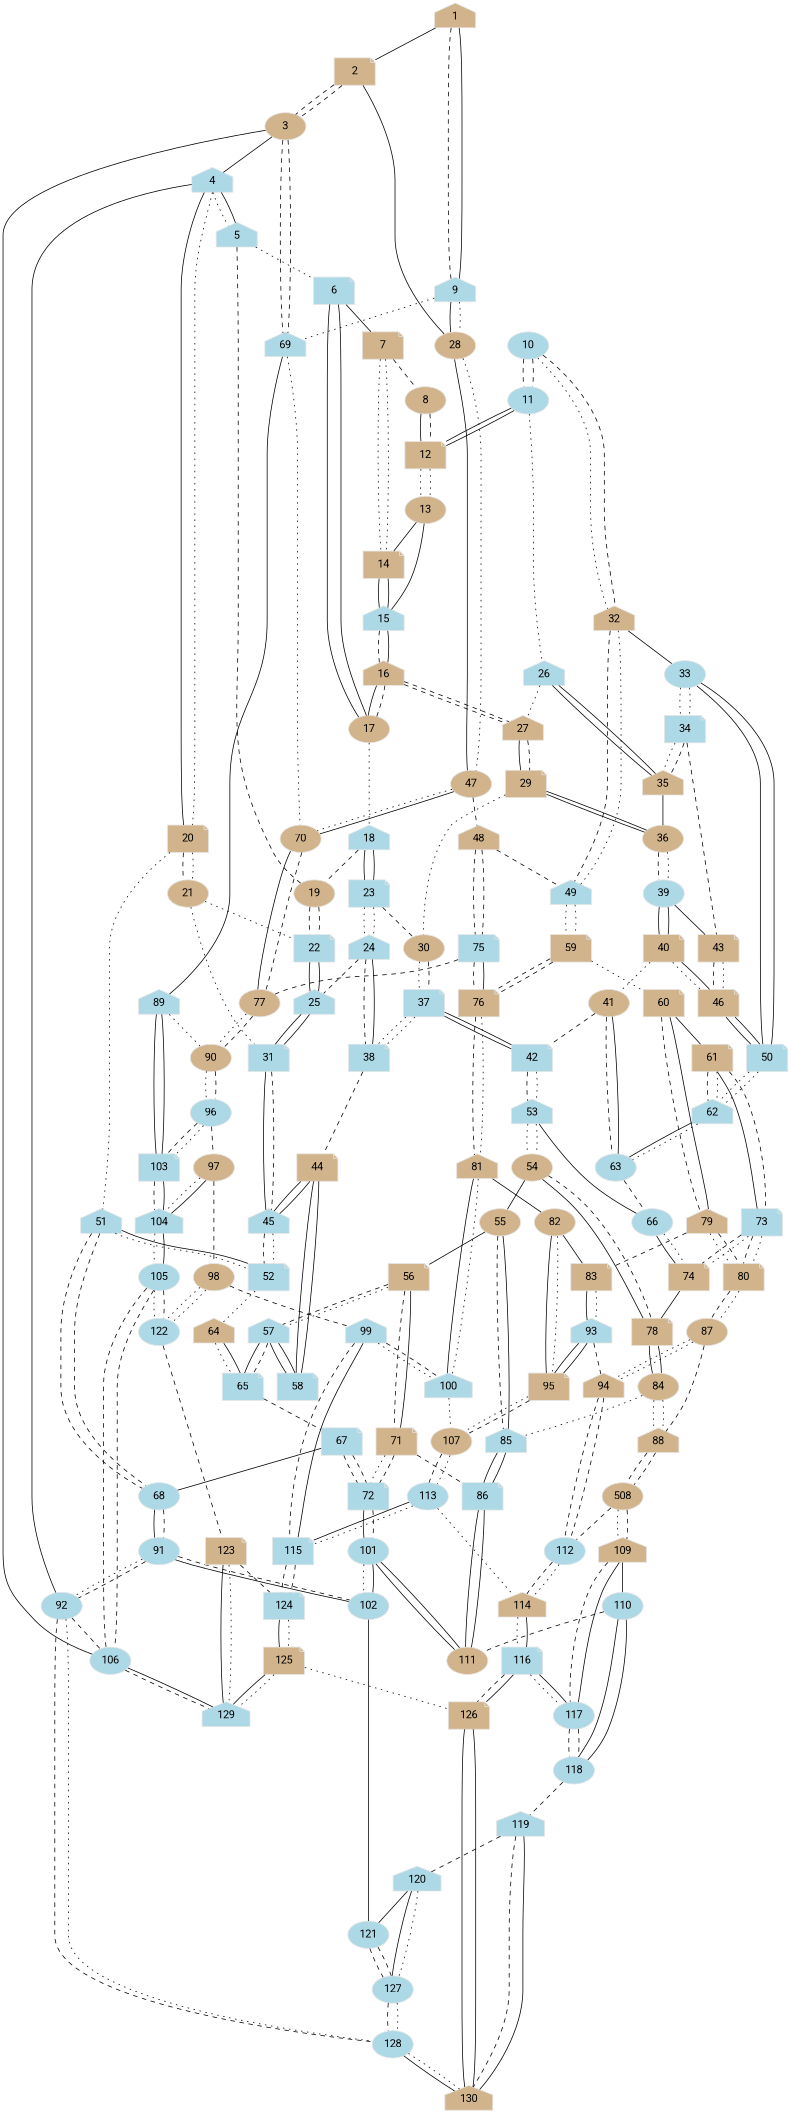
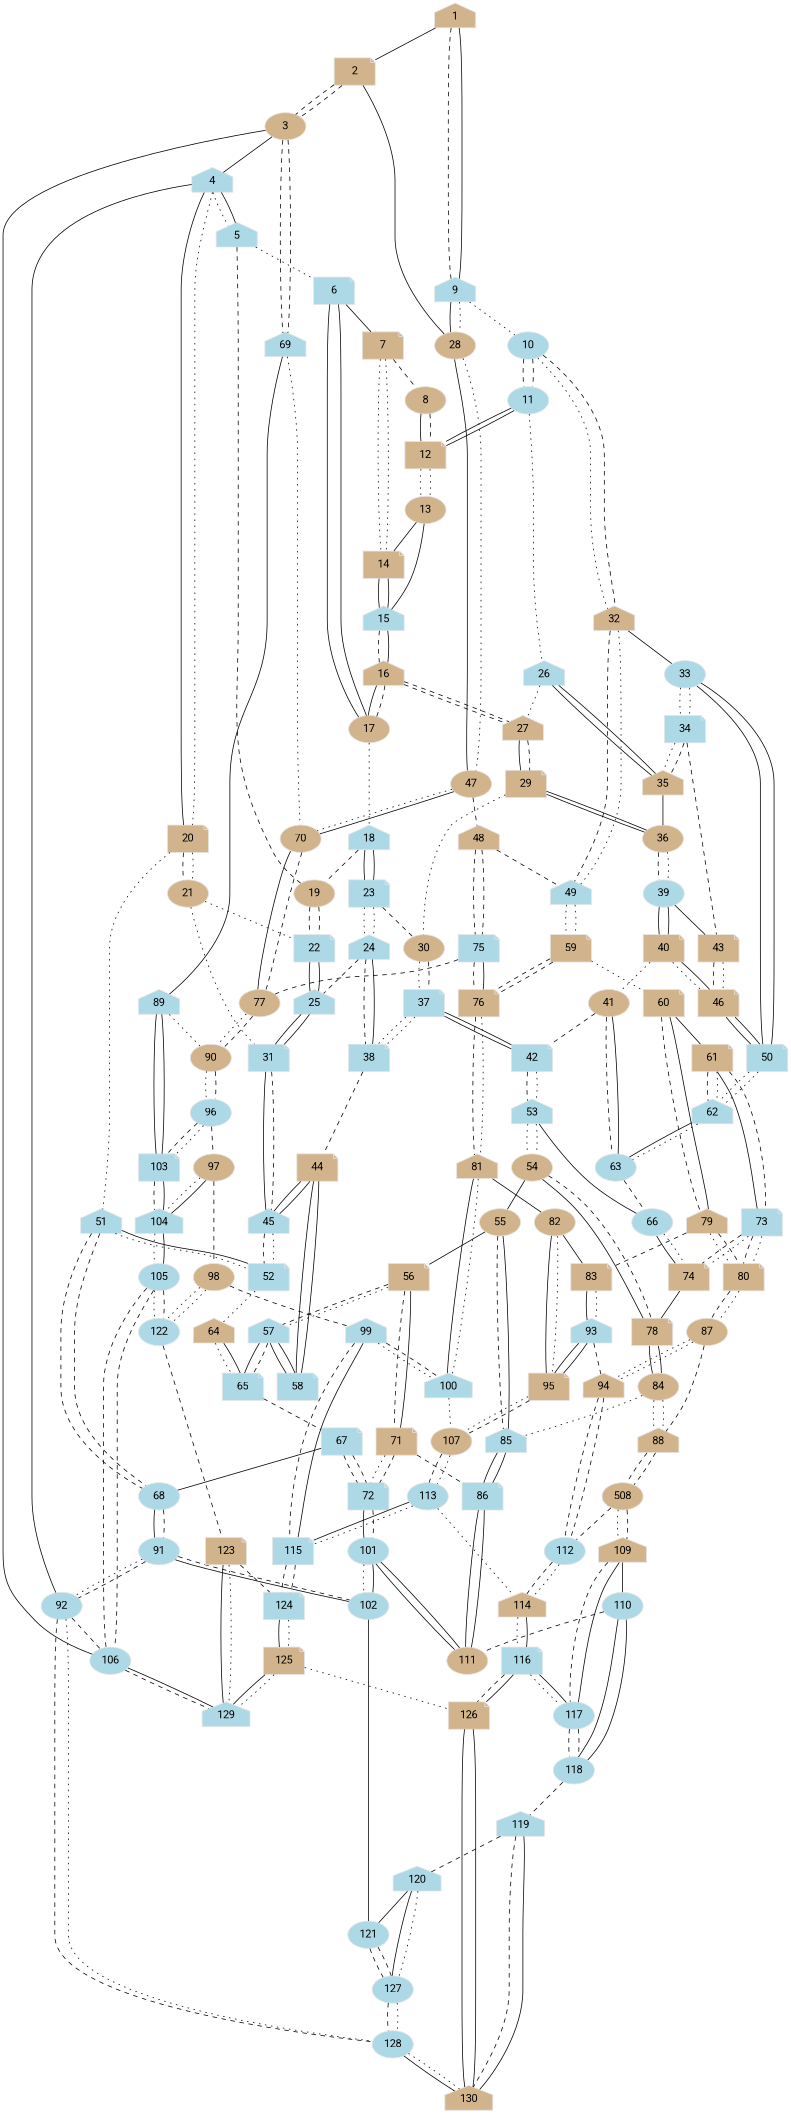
edge "9" -- "69": now "9" -- "10"
